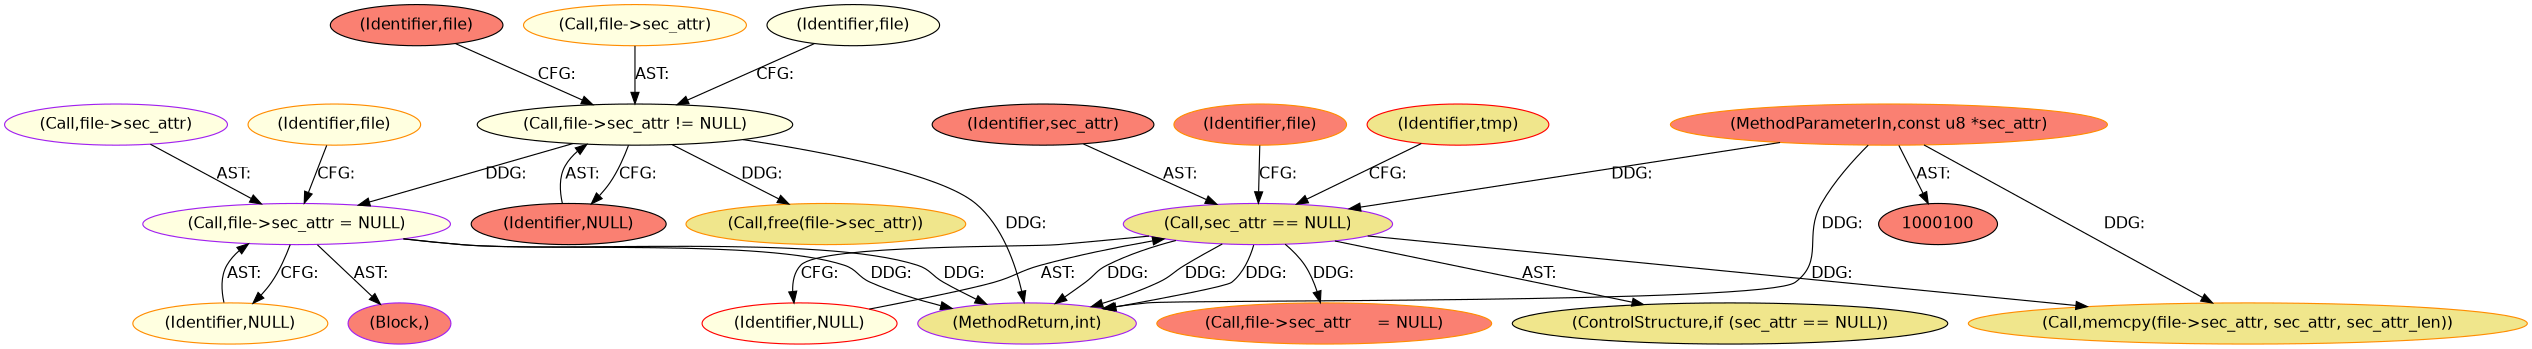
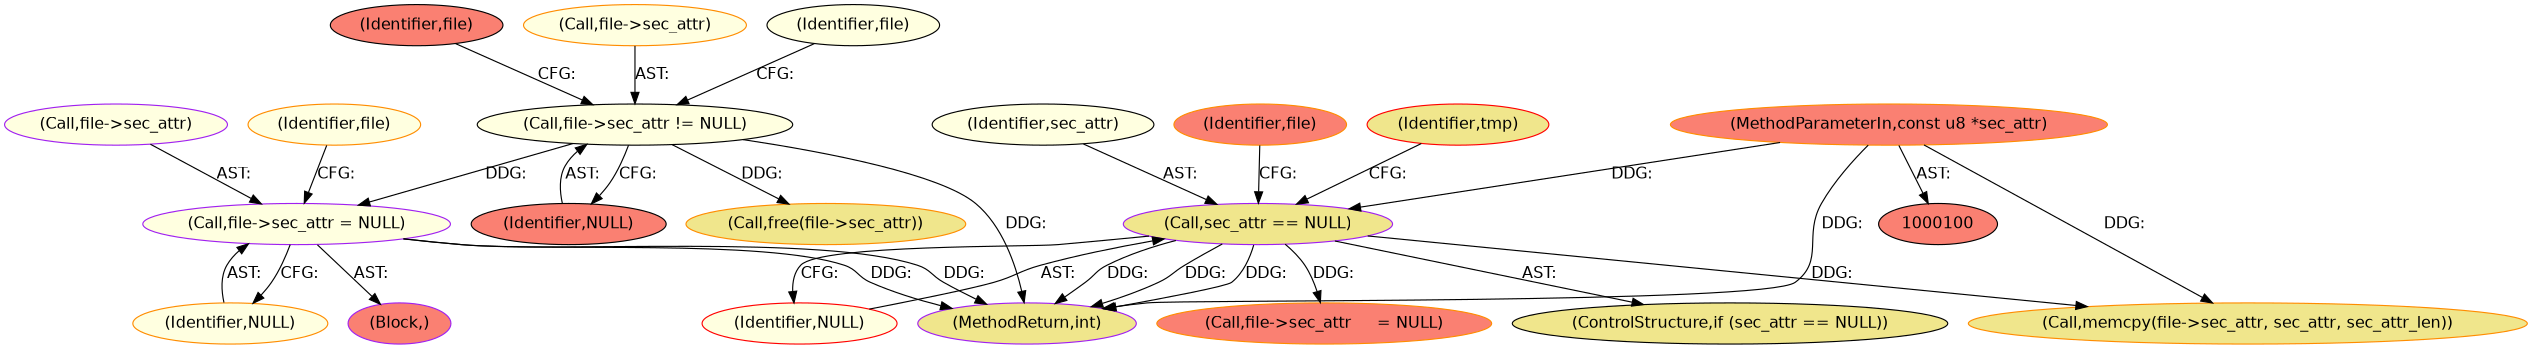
node "(Identifier,sec_attr)": fillcolor salmon -> lightyellow
